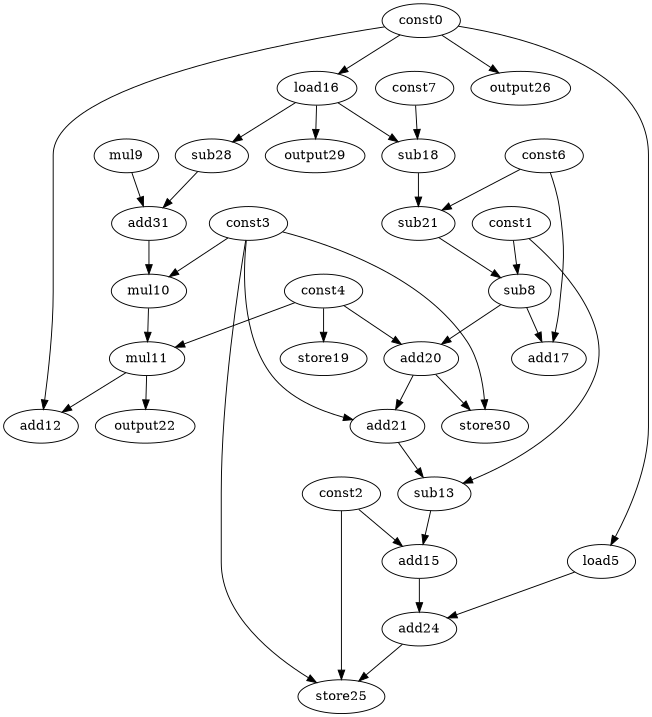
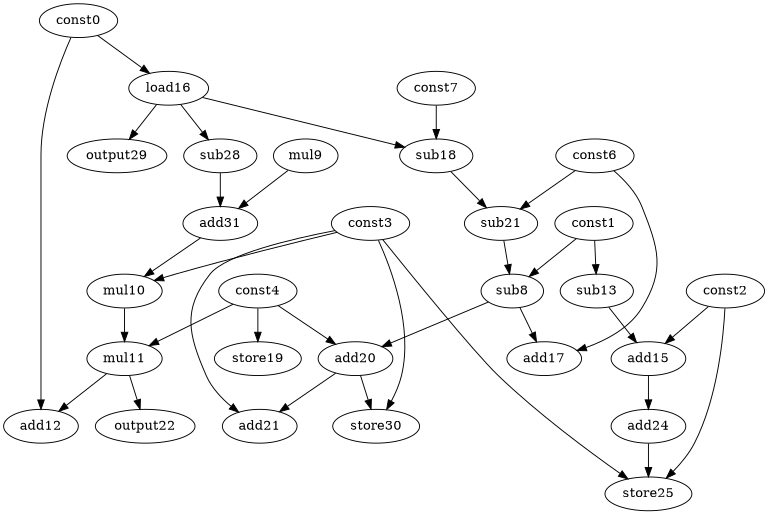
node "output26": removed
edge "add21" -> "sub13": removed
node "load5": removed
